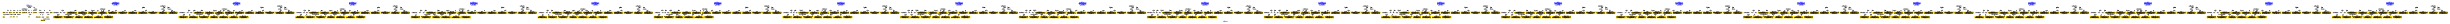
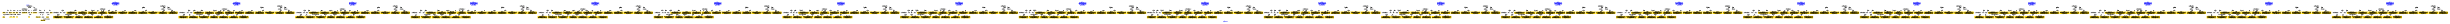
node "creditLine": fillcolor gold -> lightgray
